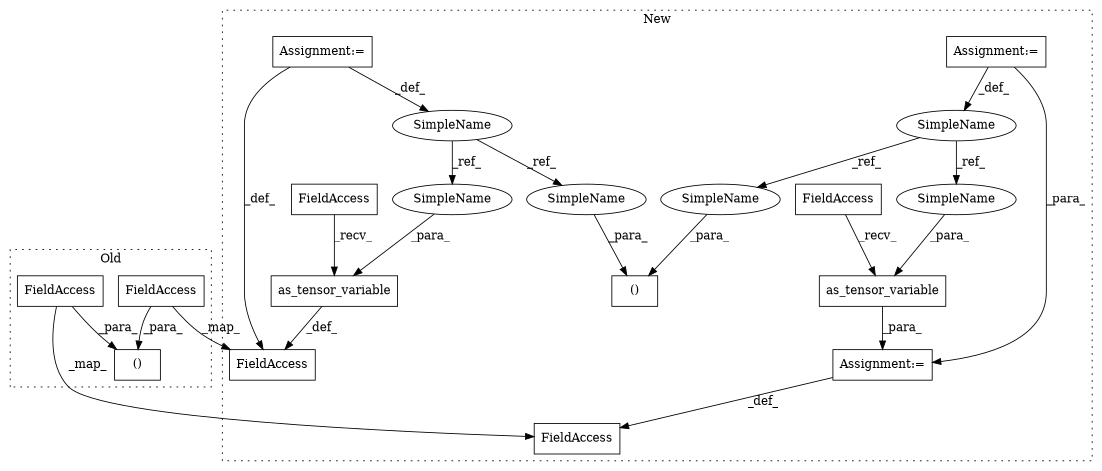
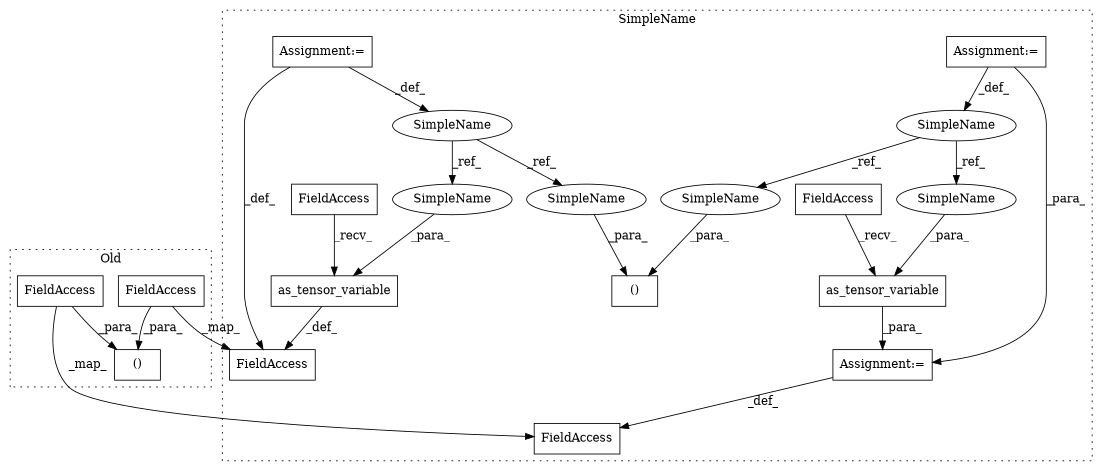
cluster "New": label "New" -> "SimpleName"
